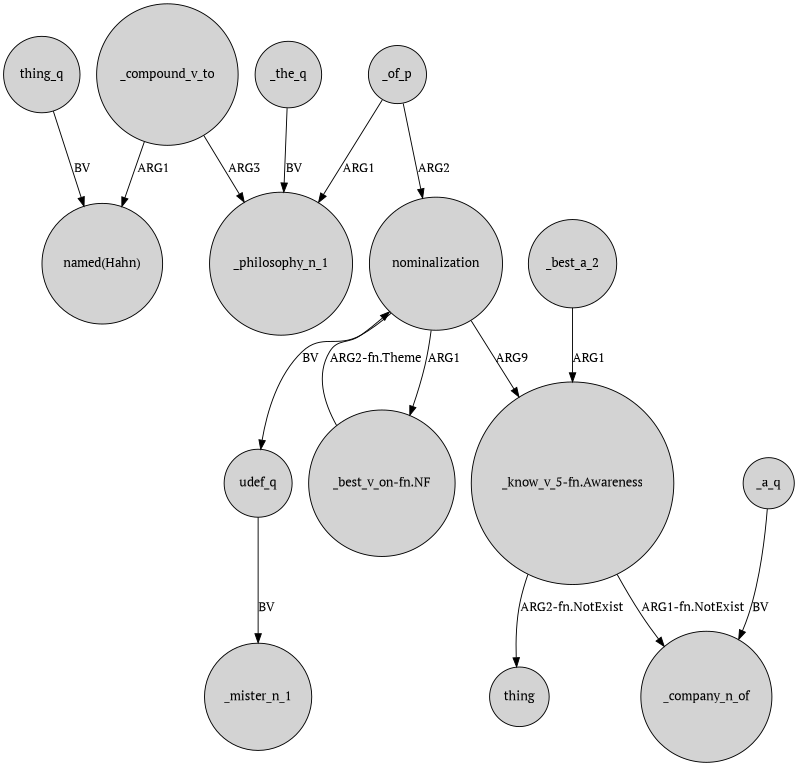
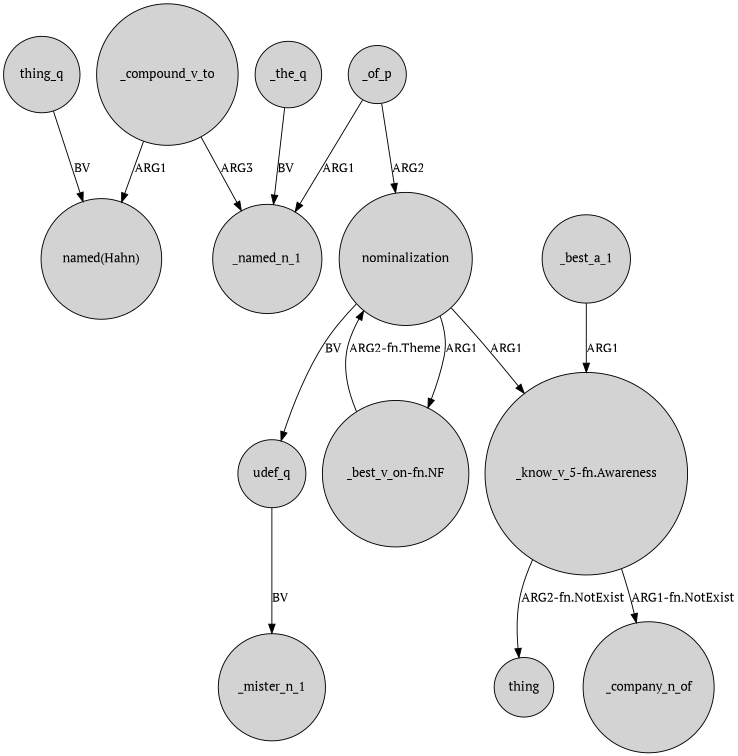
node "_philosophy_n_1": label "_philosophy_n_1" -> "_named_n_1"
node "_best_a_2": label "_best_a_2" -> "_best_a_1"
edge "nominalization" -> "_know_v_5-fn.Awareness": label "ARG9" -> "ARG1"
node "_a_q": removed
